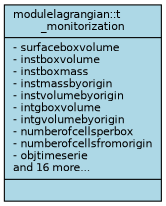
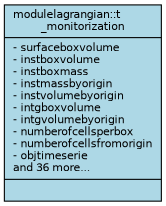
node "modulelagrangian::t": text "and 16 more..." -> "and 36 more..."
